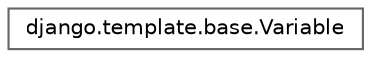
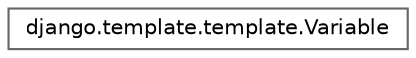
node "django.template.base.Variable": label "django.template.base.Variable" -> "django.template.template.Variable"
